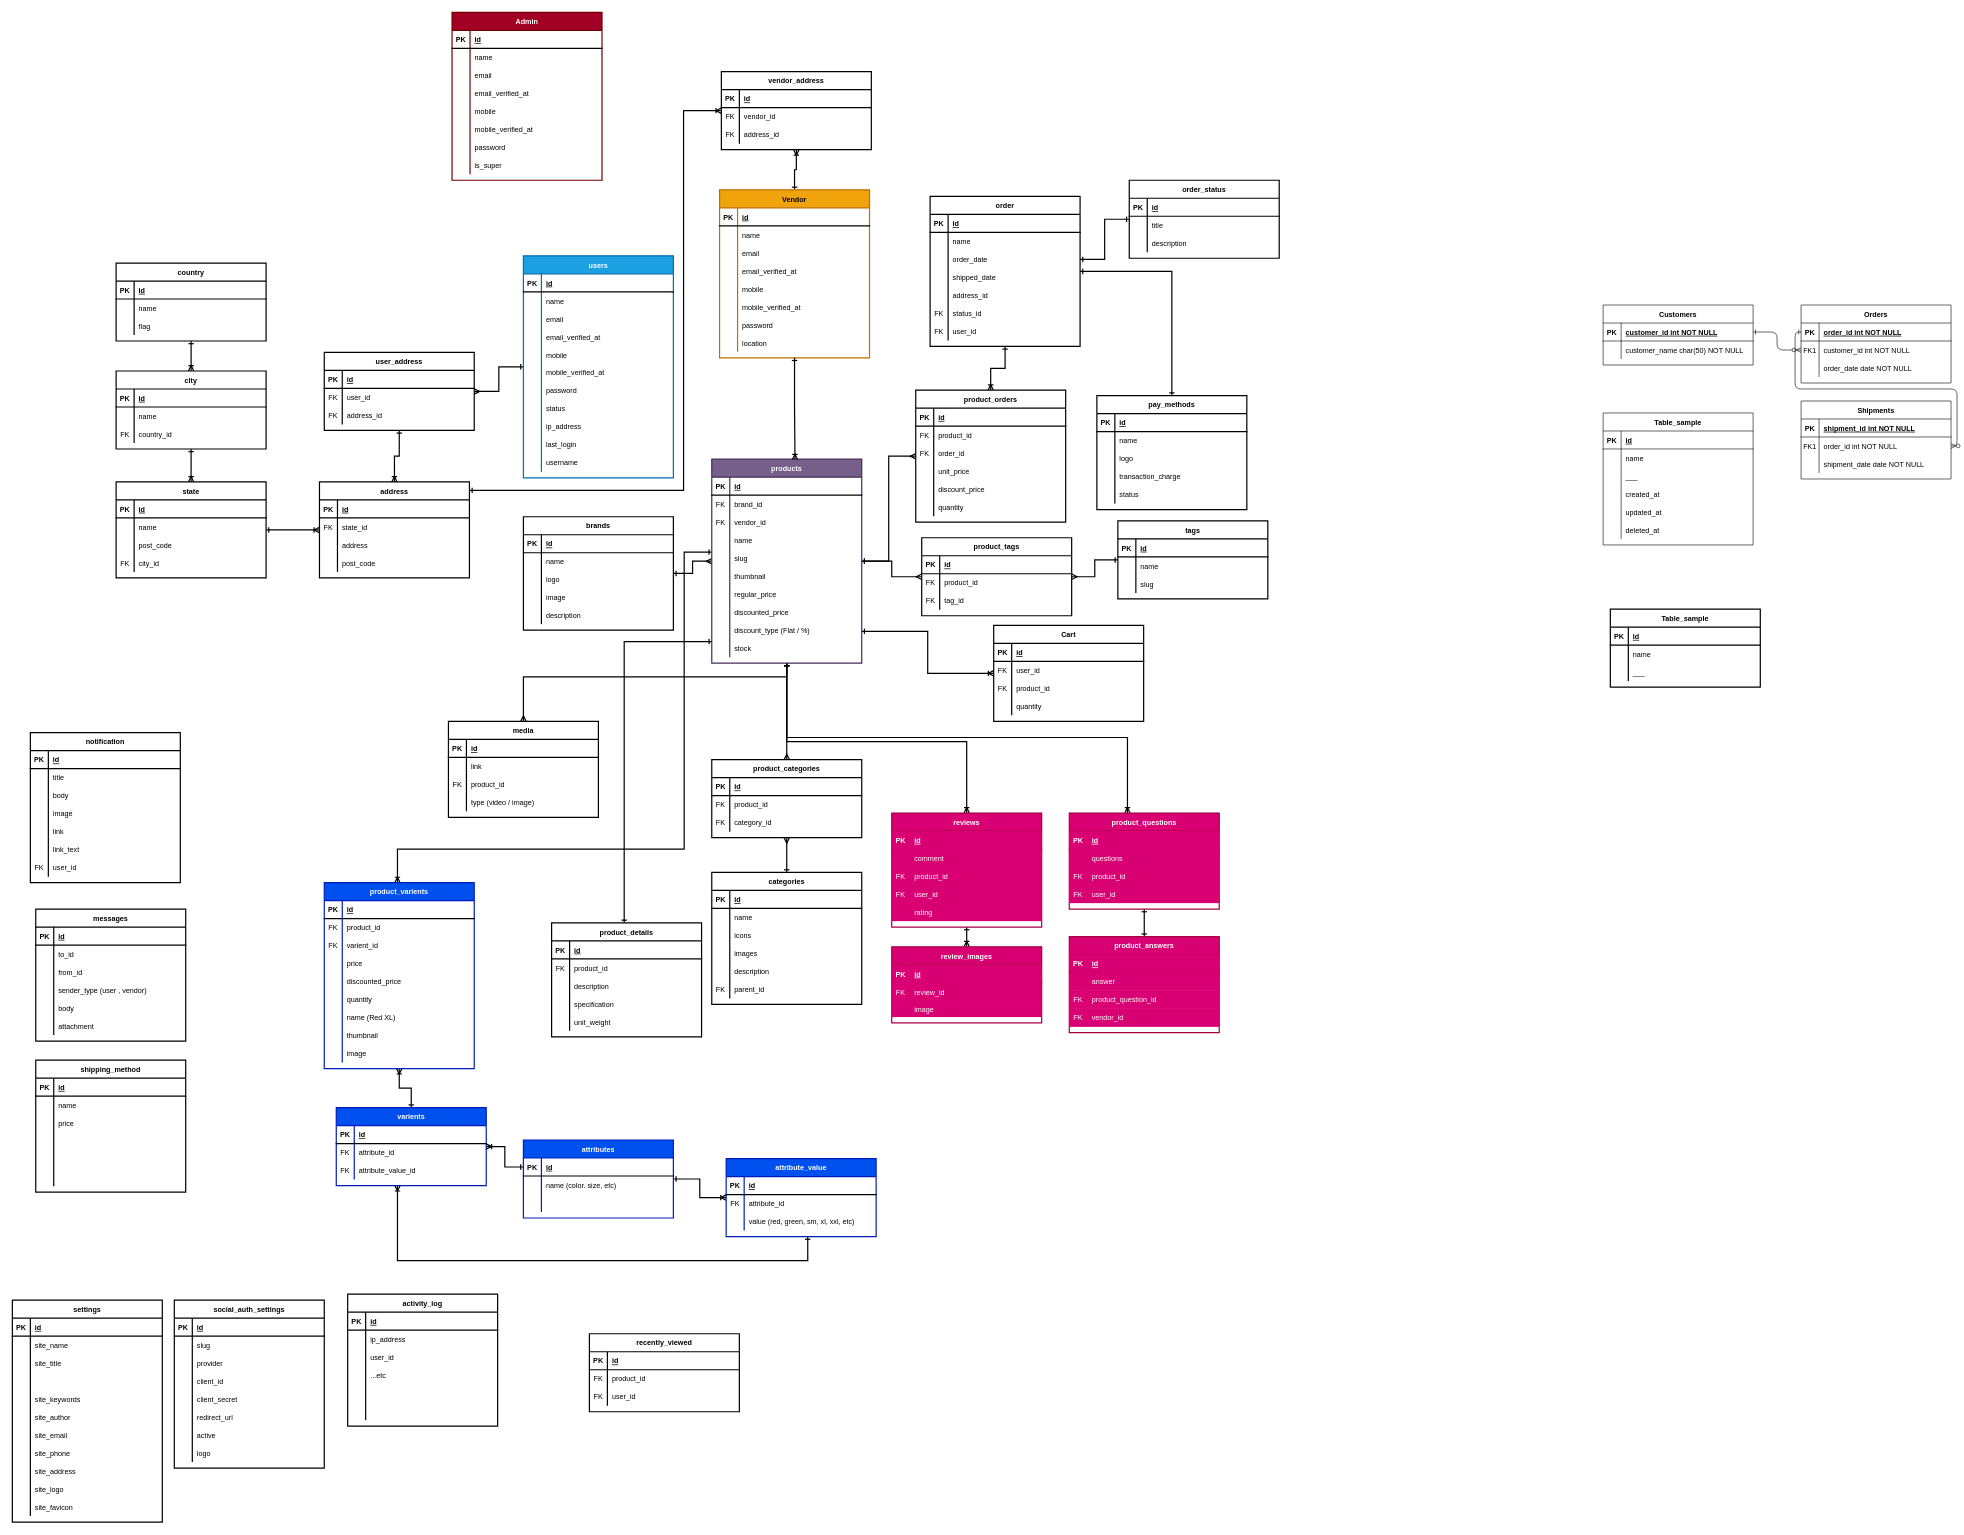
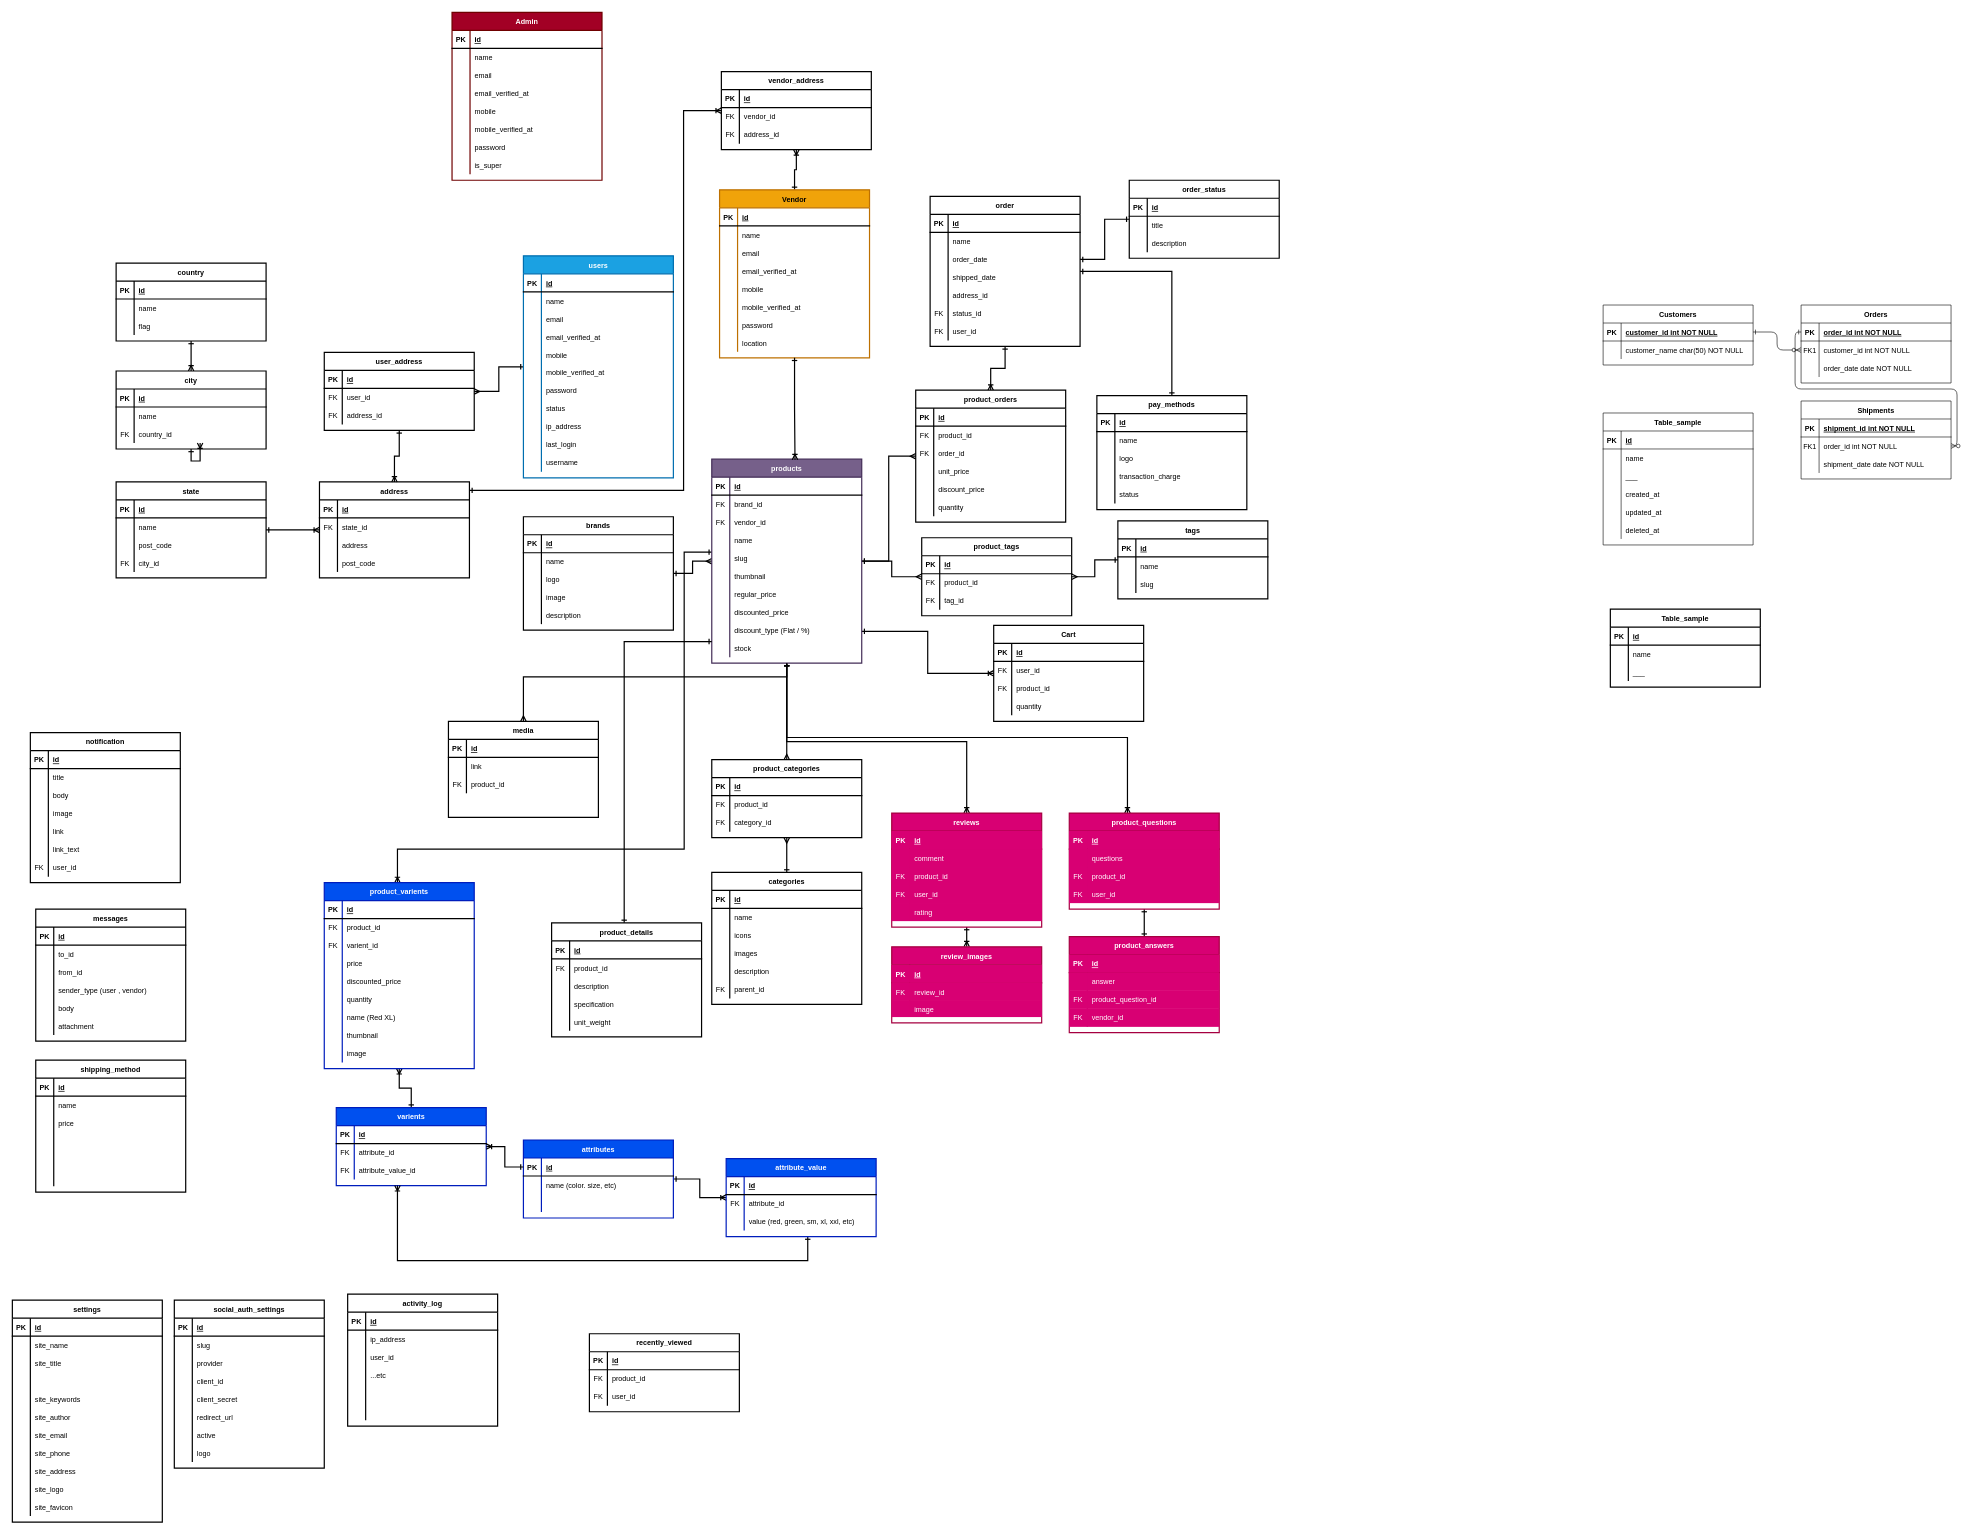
edge "city" -- "state": now "city" -- "country_id"
node "type (video / image)": removed
